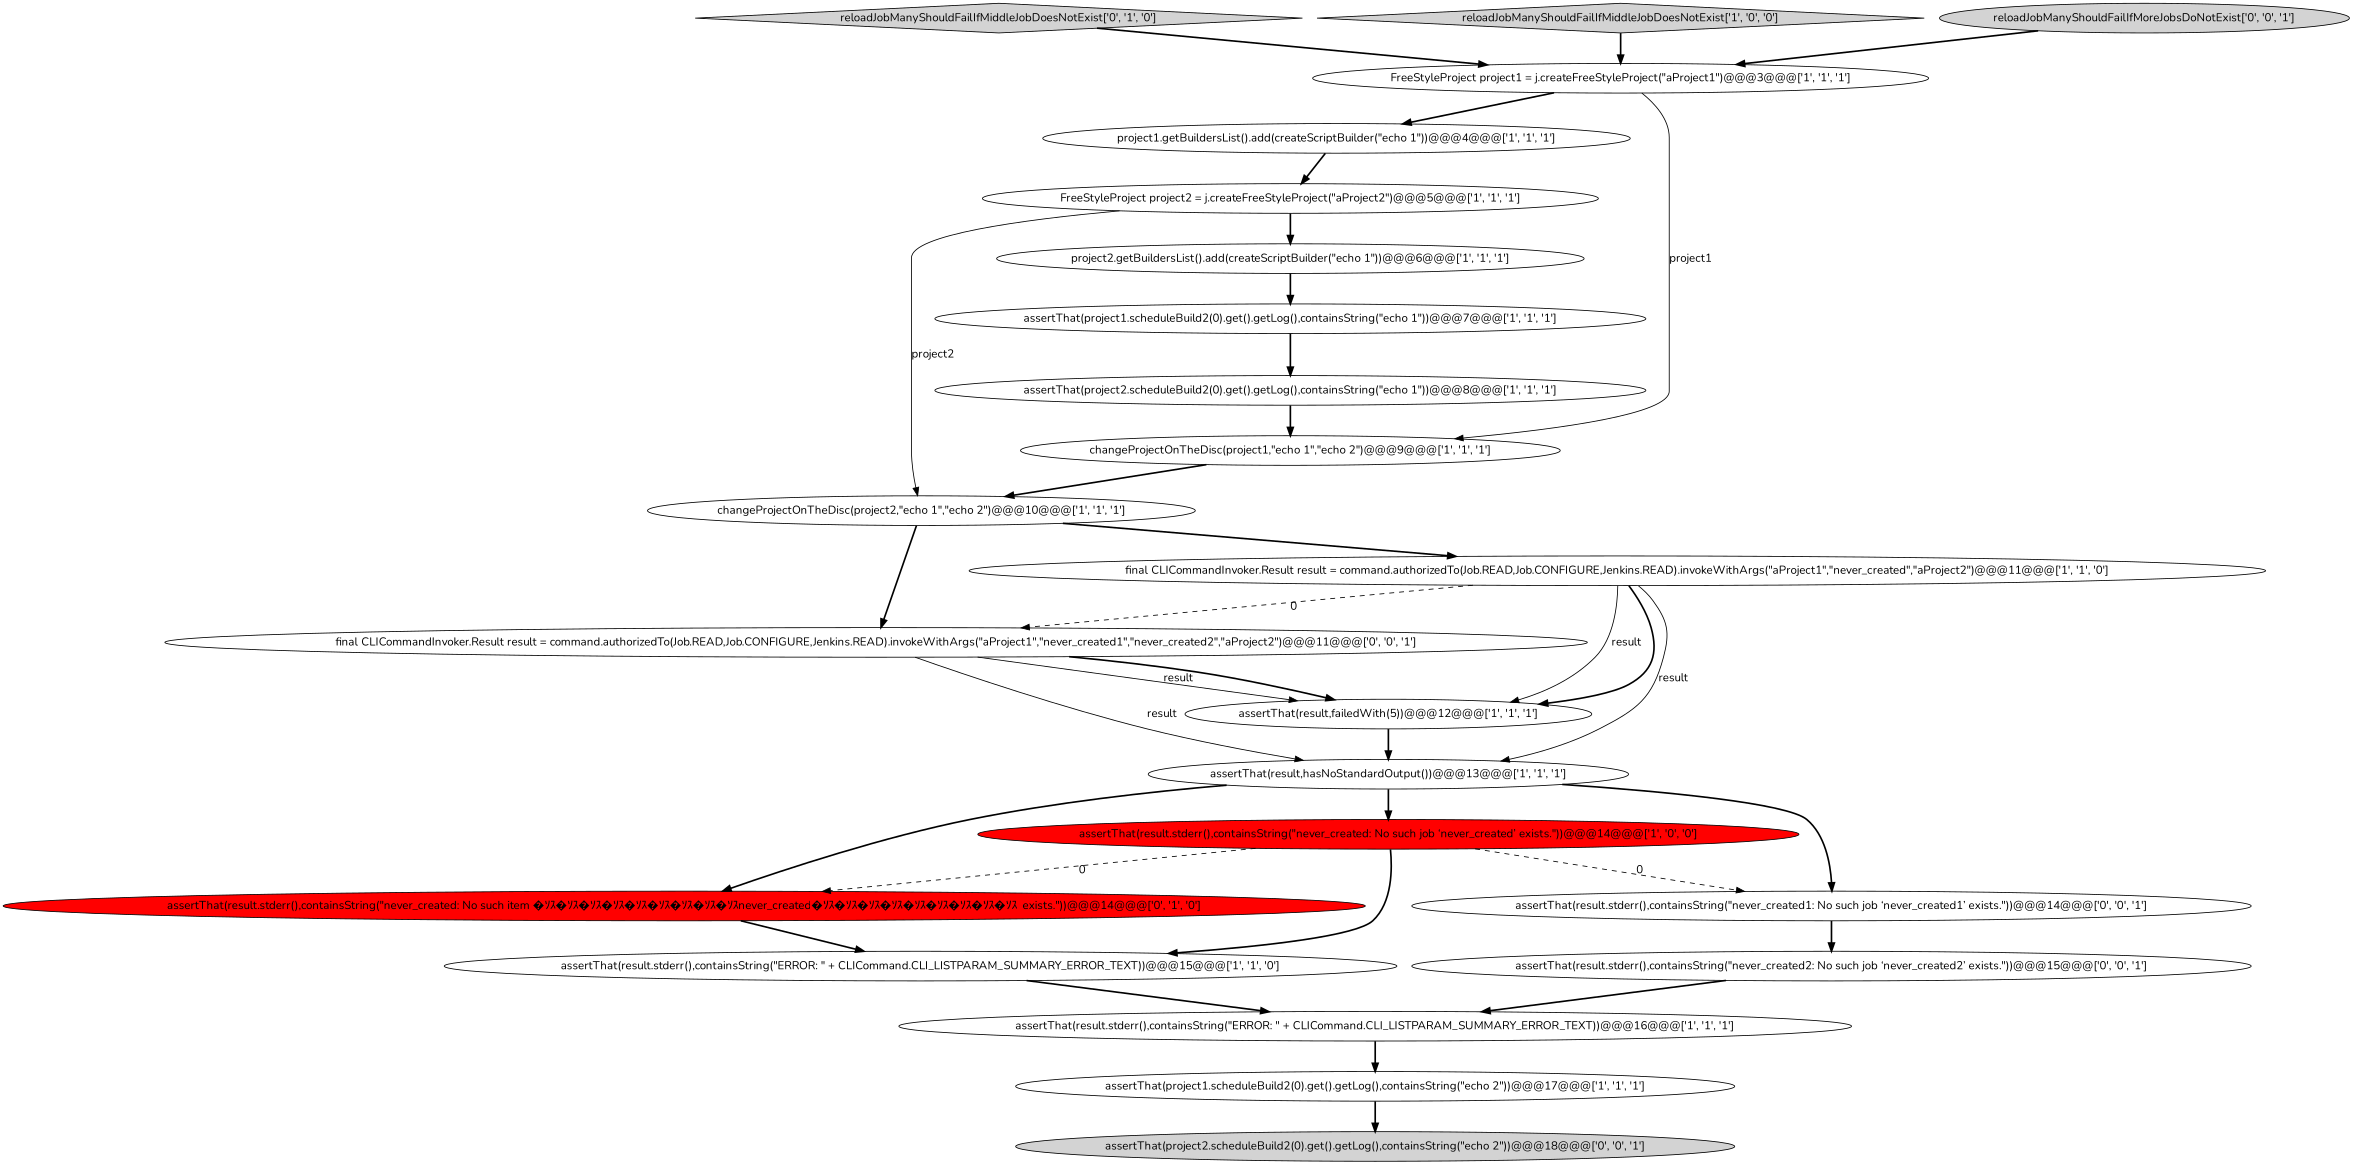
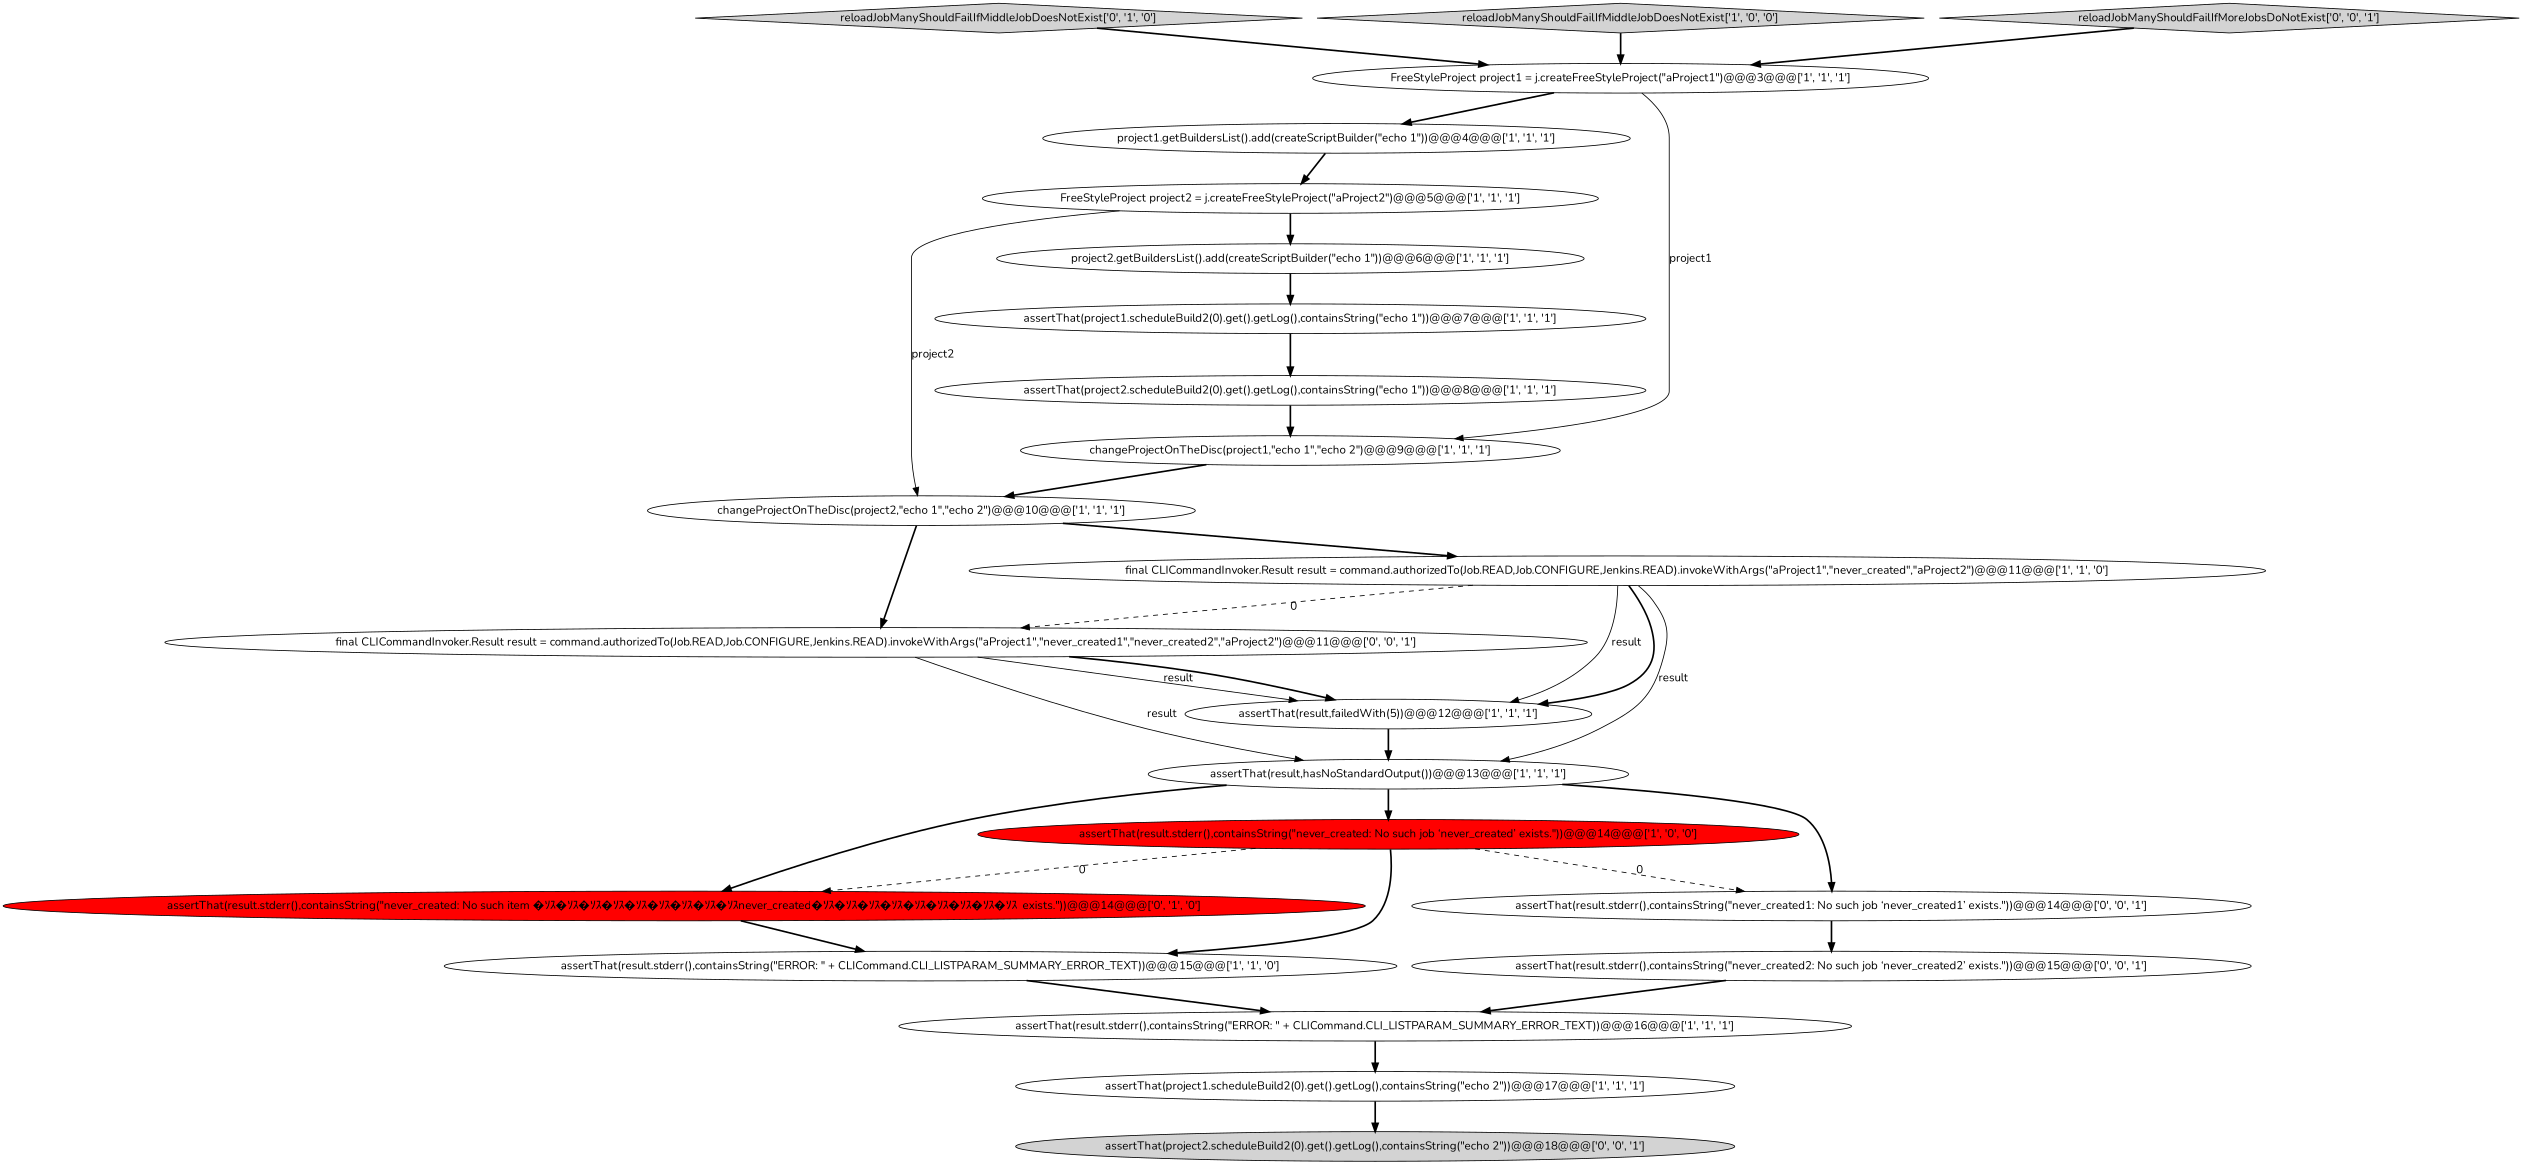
node "reloadJobManyShouldFailIfMoreJobsDoNotExist['0', '0', '1']": shape ellipse -> diamond
